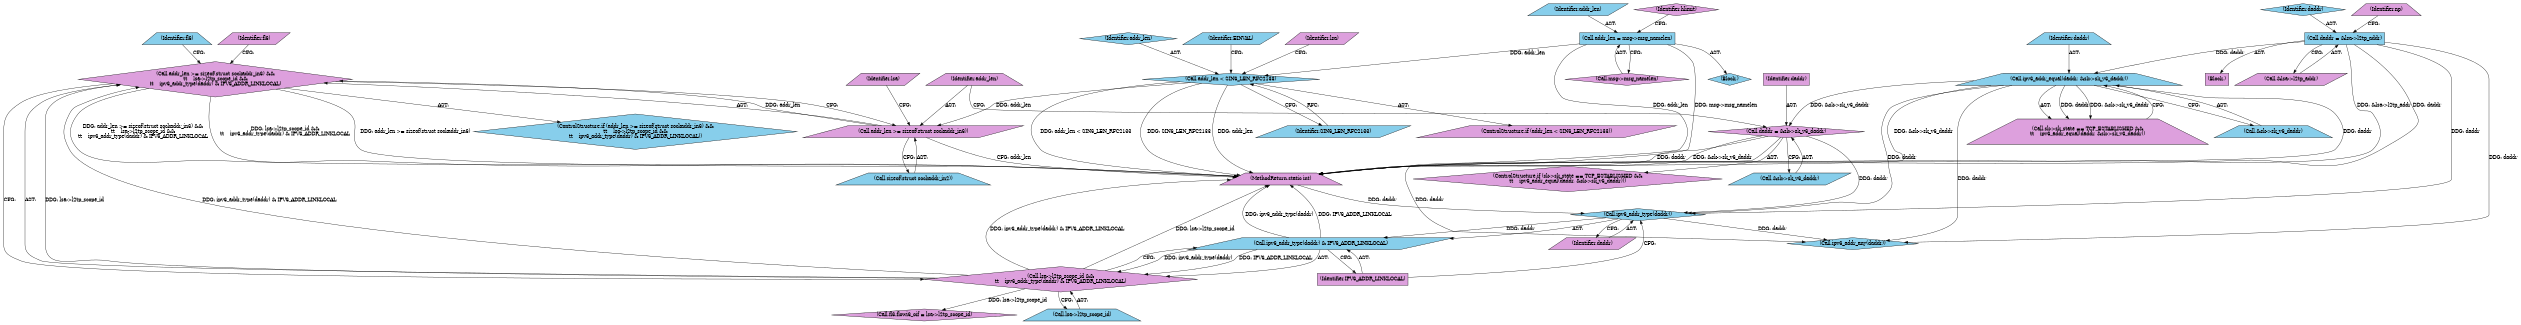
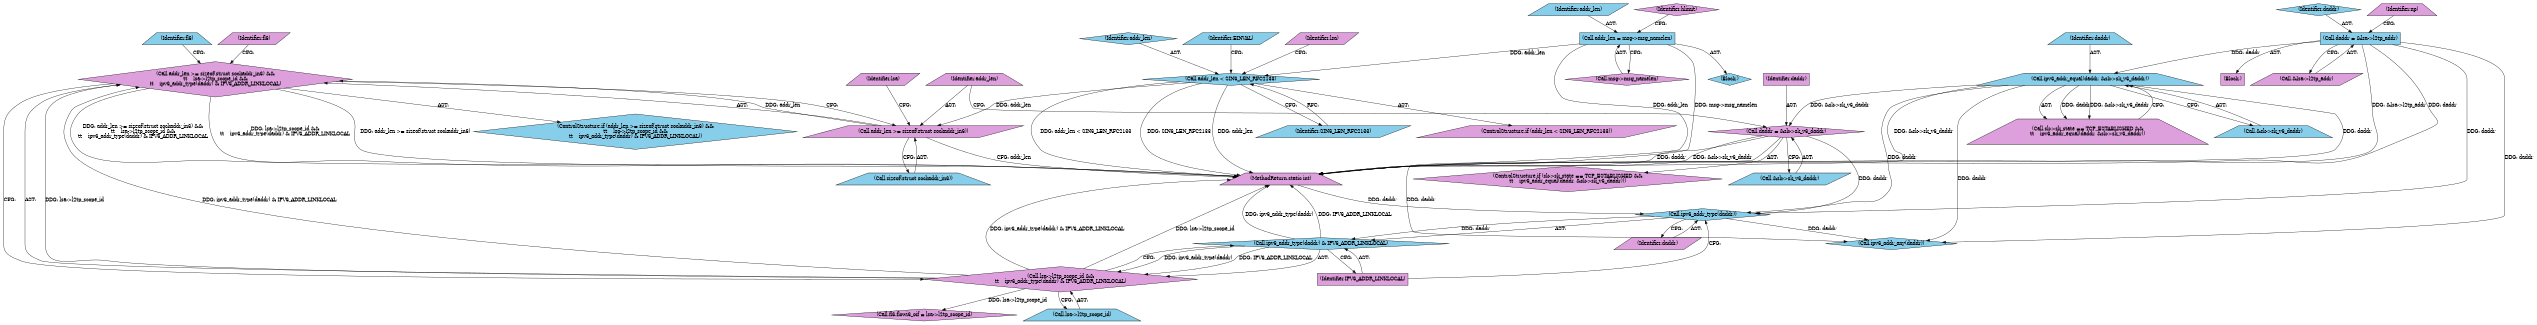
node "(Call,sizeof(struct sockaddr_in2))": label "(Call,sizeof(struct sockaddr_in2))" -> "(Call,sizeof(struct sockaddr_in6))"
node "(Call,ipv6_addr_type(daddr) & IPV6_ADDR_LINKLOCAL)": shape parallelogram -> diamond
